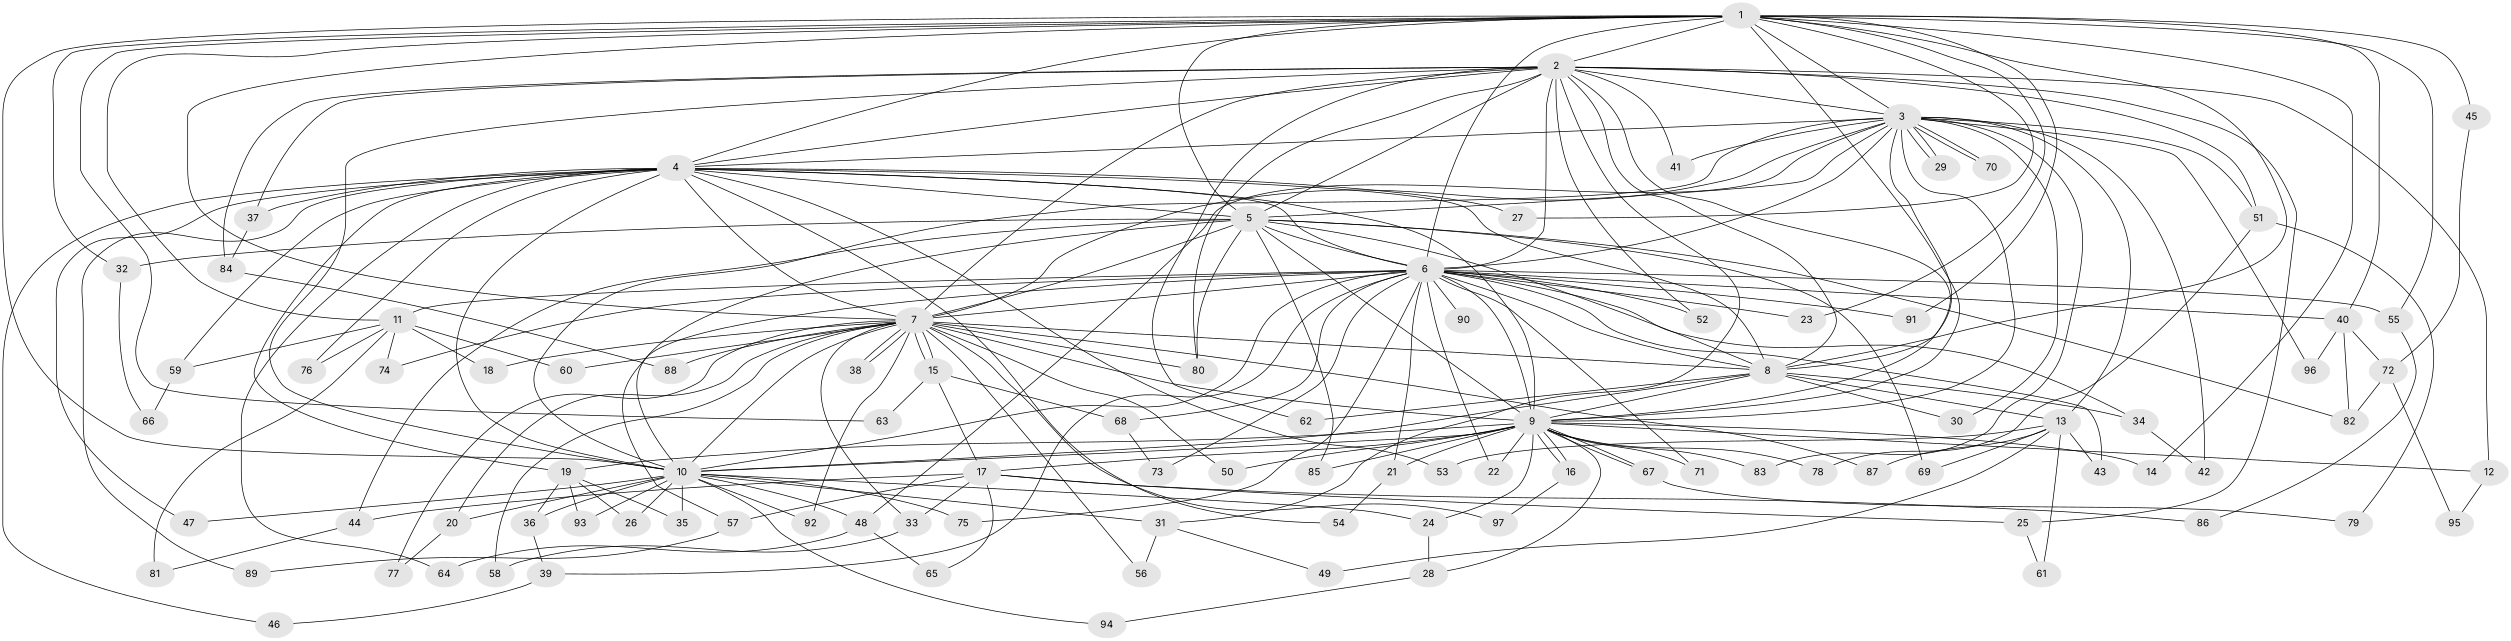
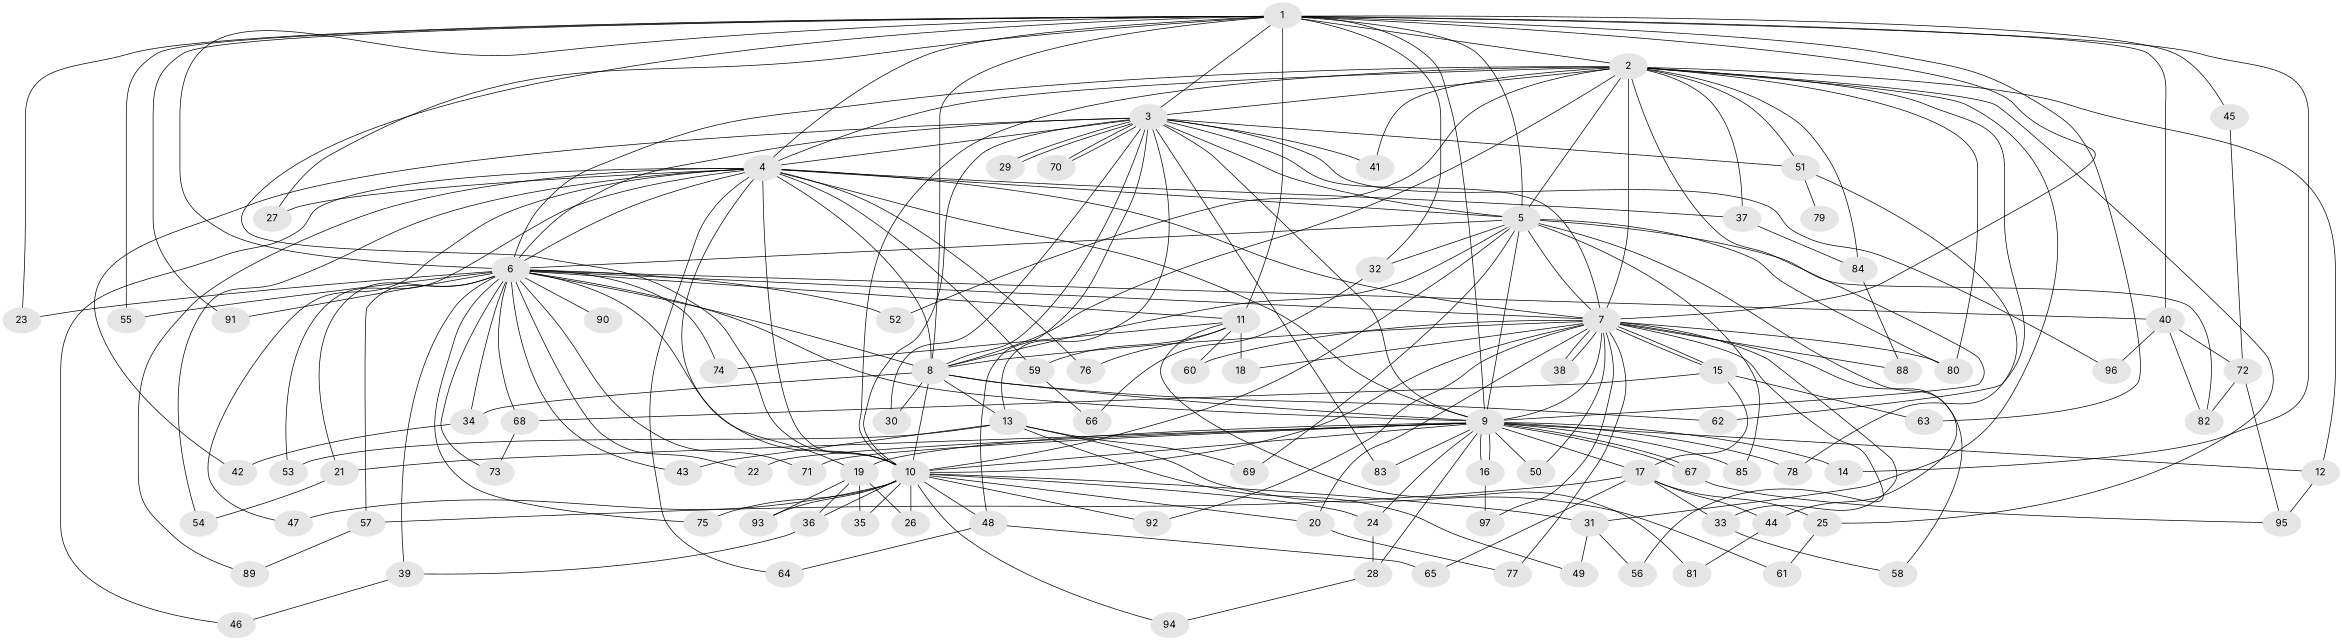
node "87": removed
edge "67" -- "79": now "67" -- "95"
node "86": removed
